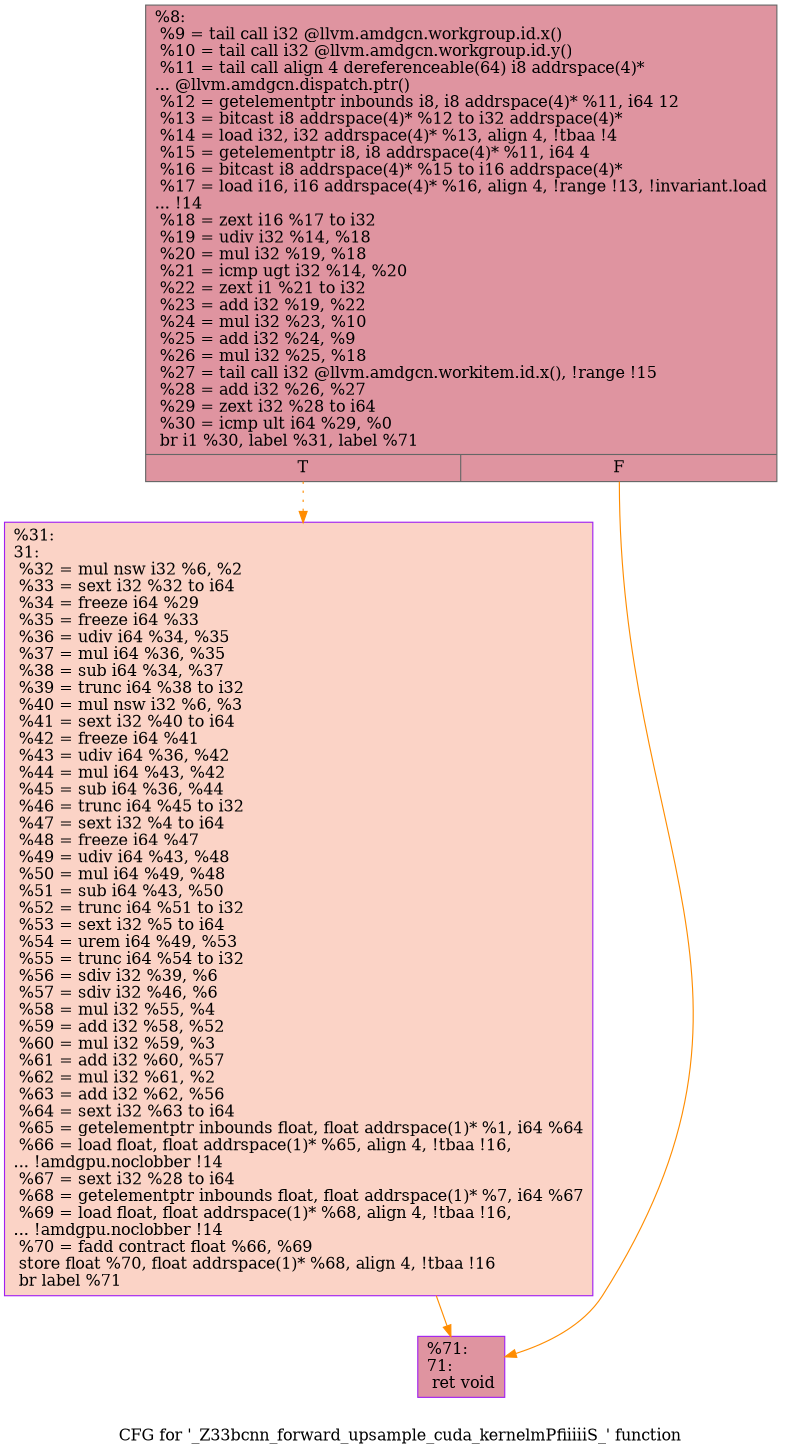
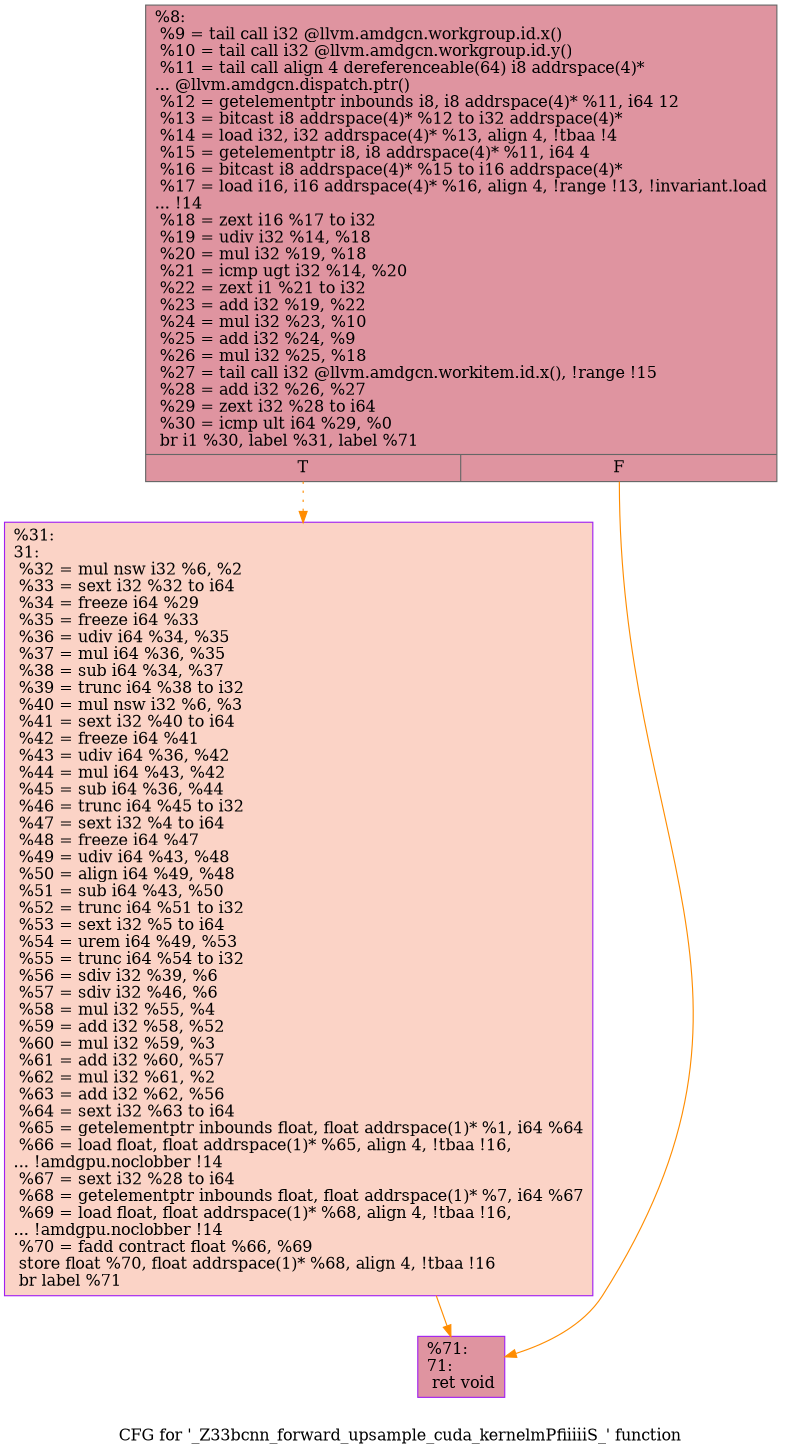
node "%31:": text "%50 = mul i64 %49, %48" -> "%50 = align i64 %49, %48"
